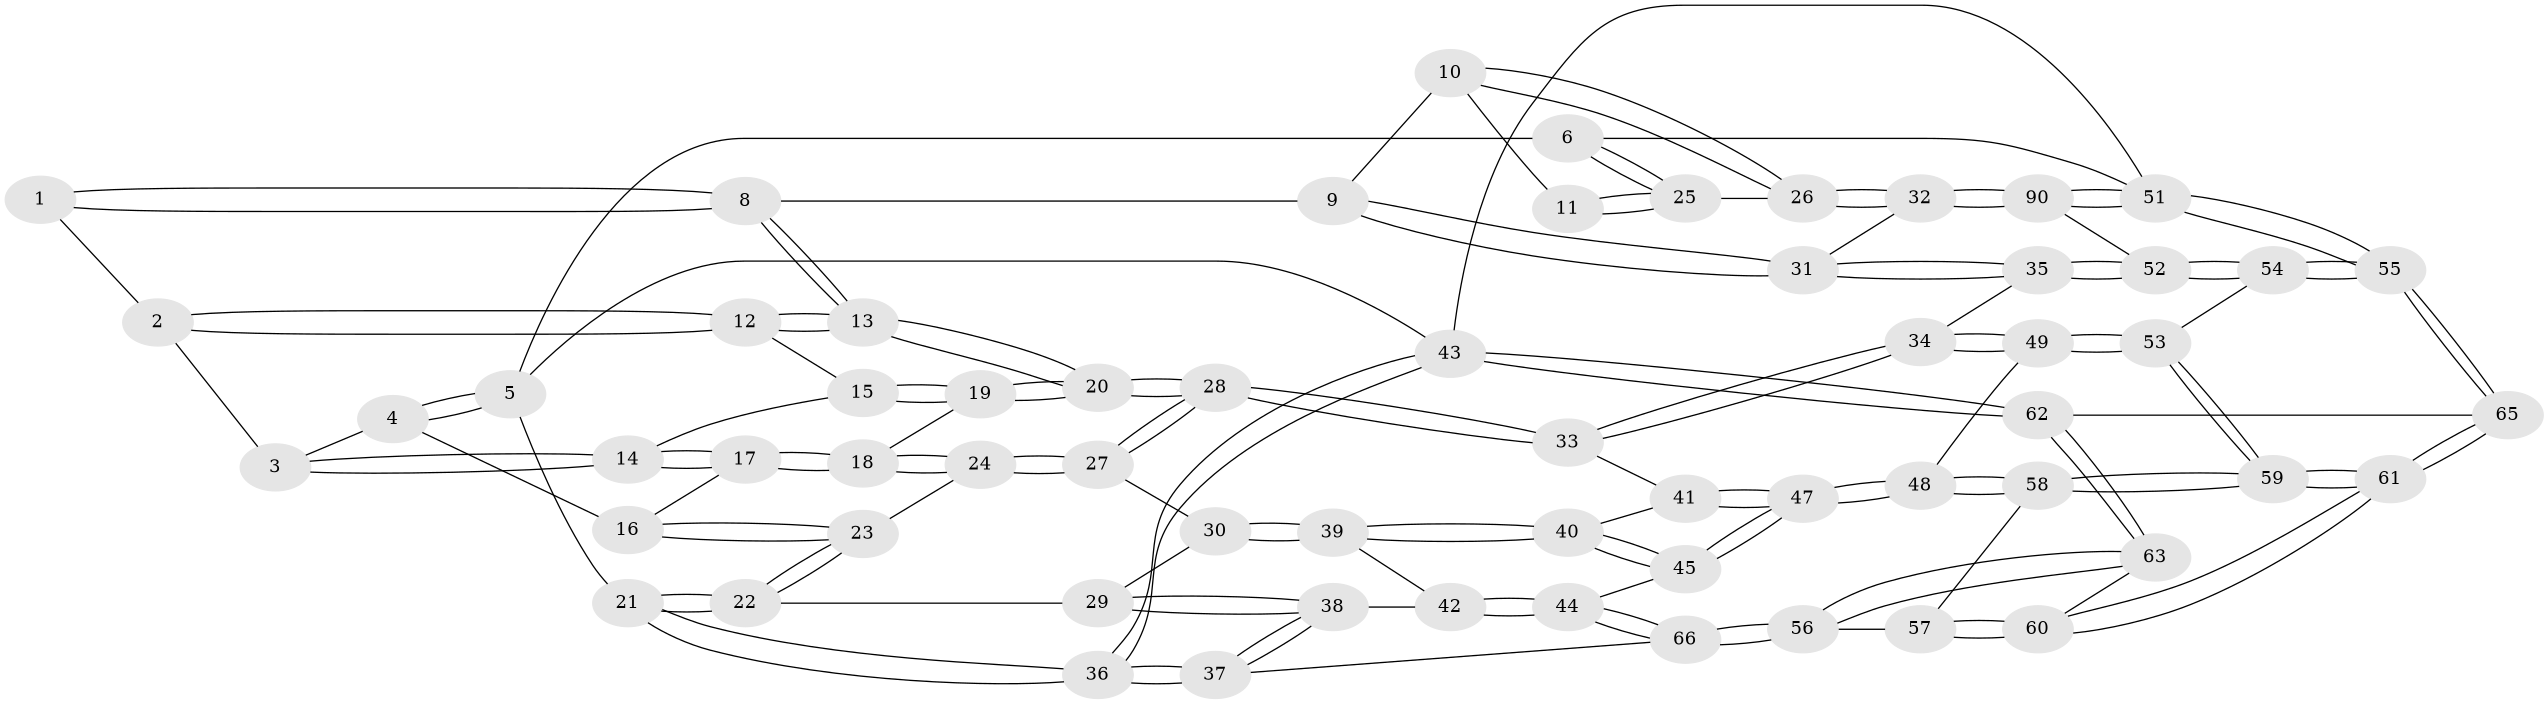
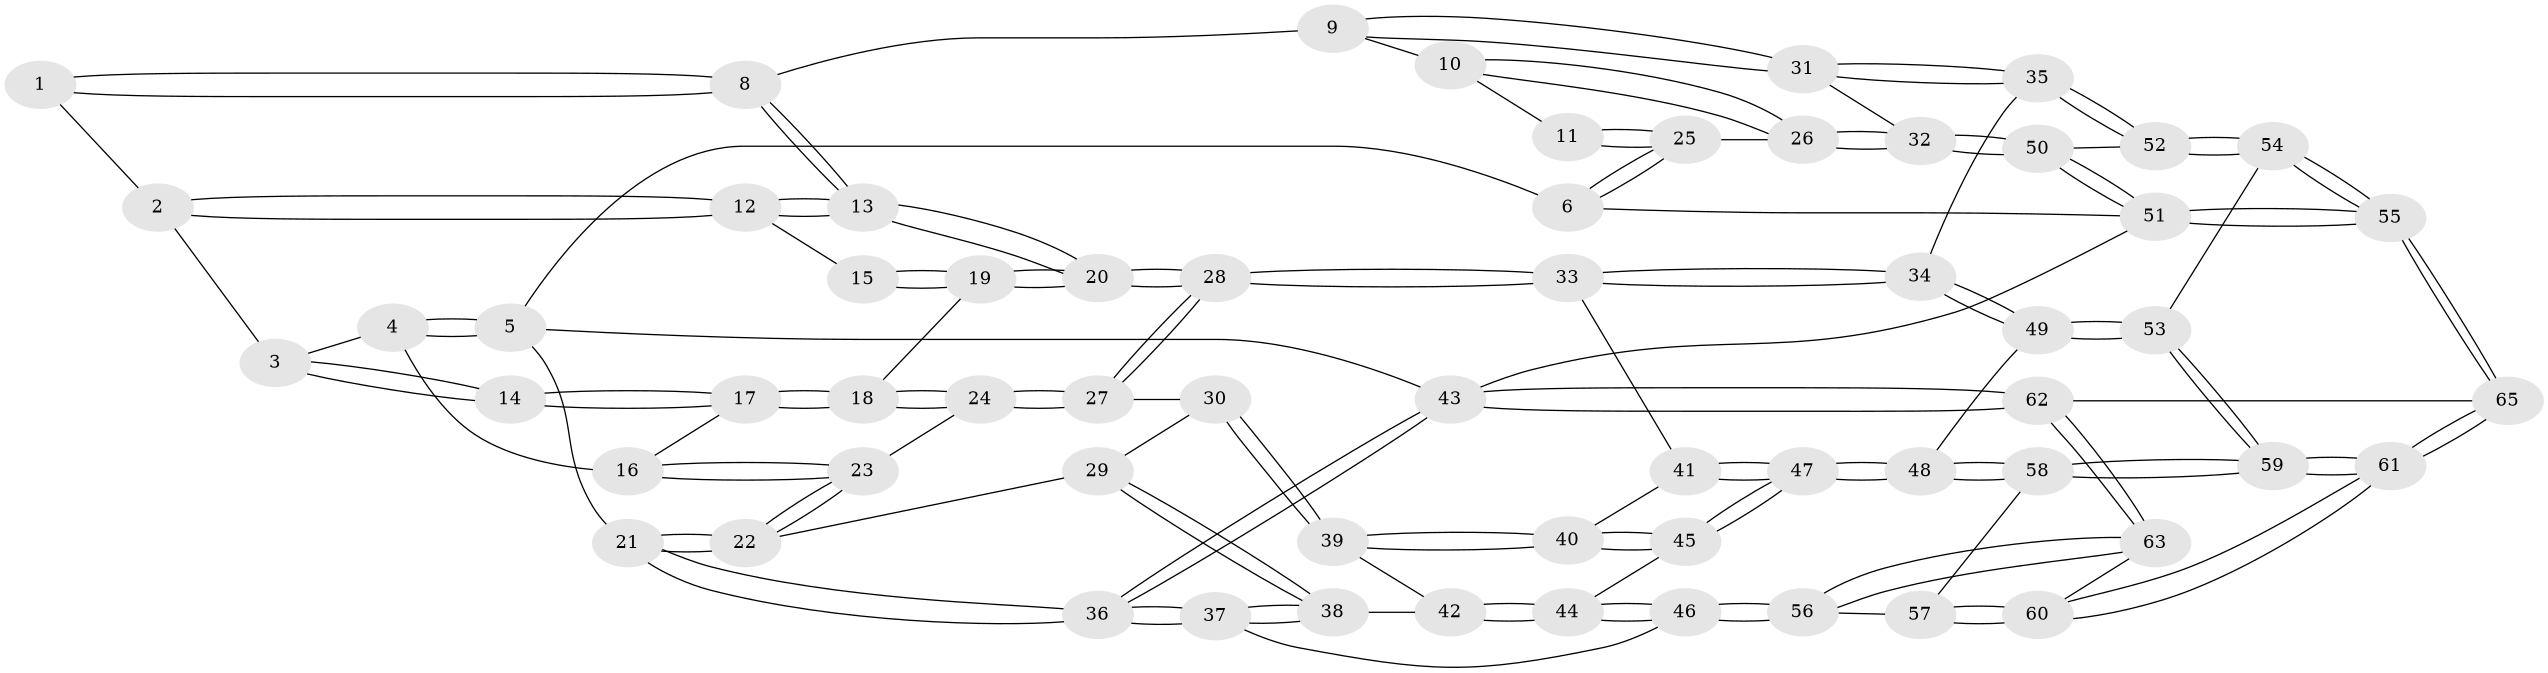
node "90": label "90" -> "50"
edge "15" -- "14": removed
node "66": label "66" -> "46"
